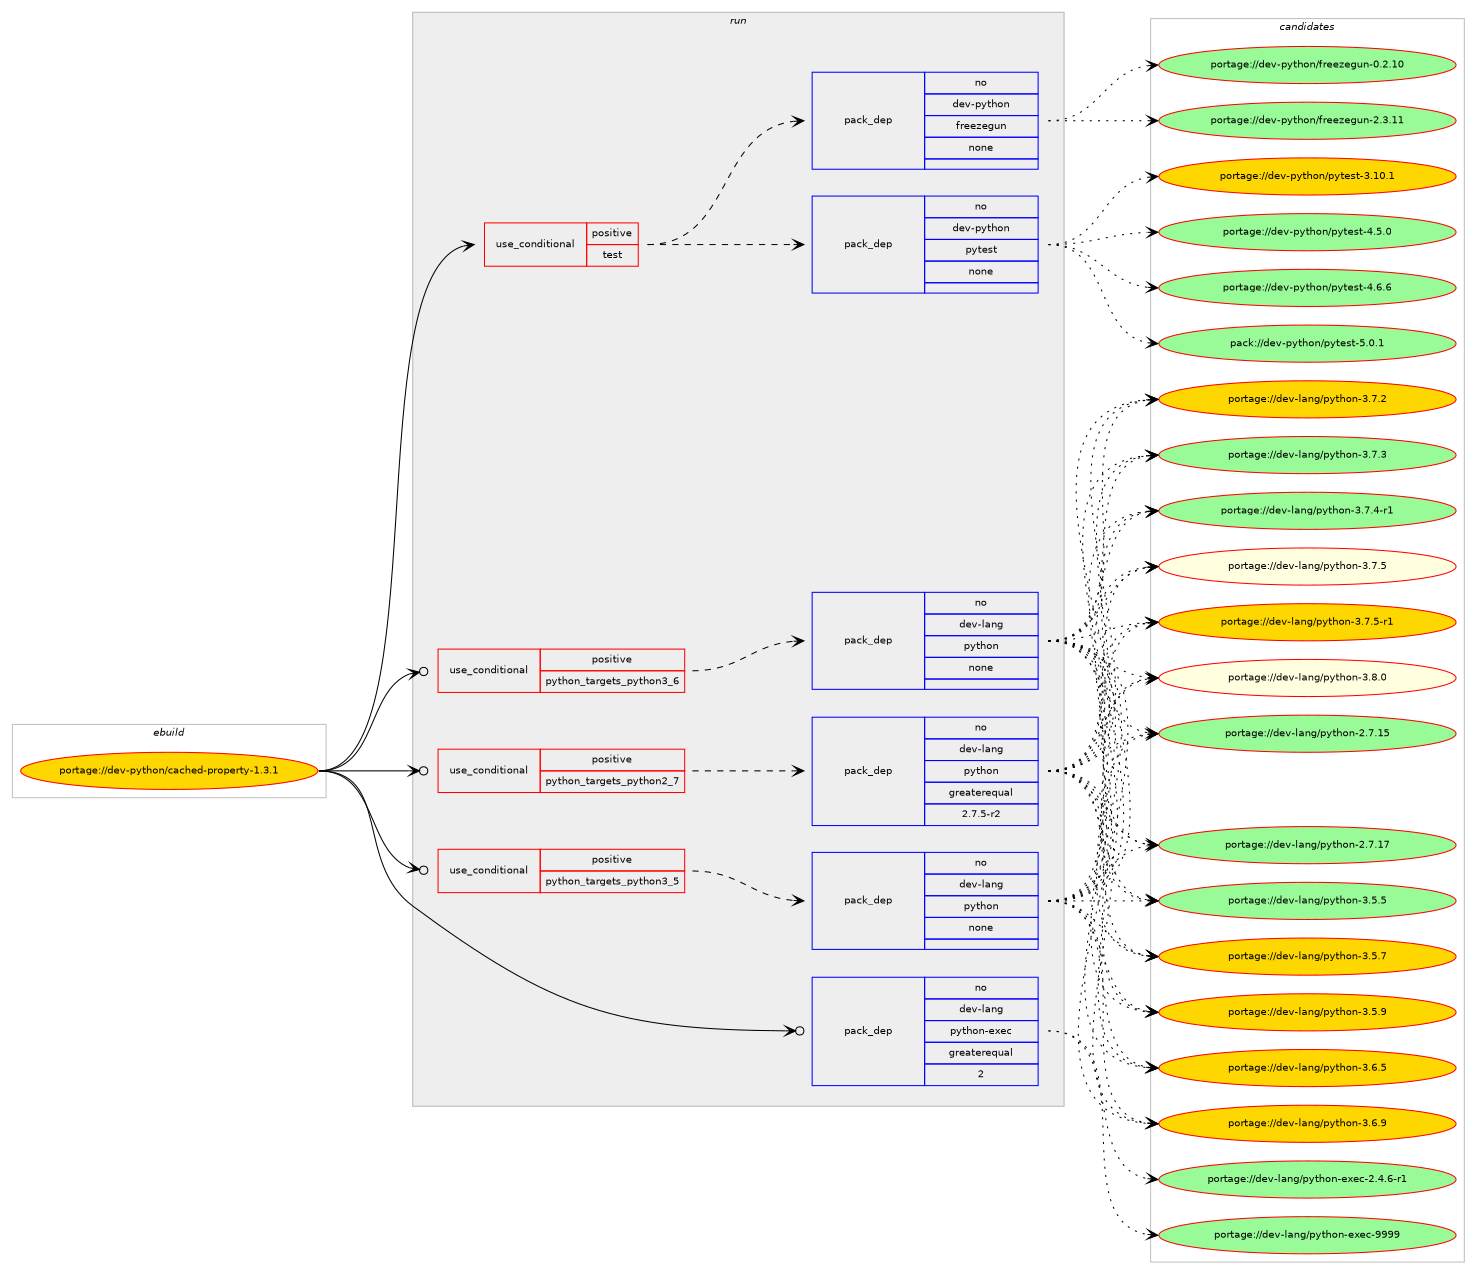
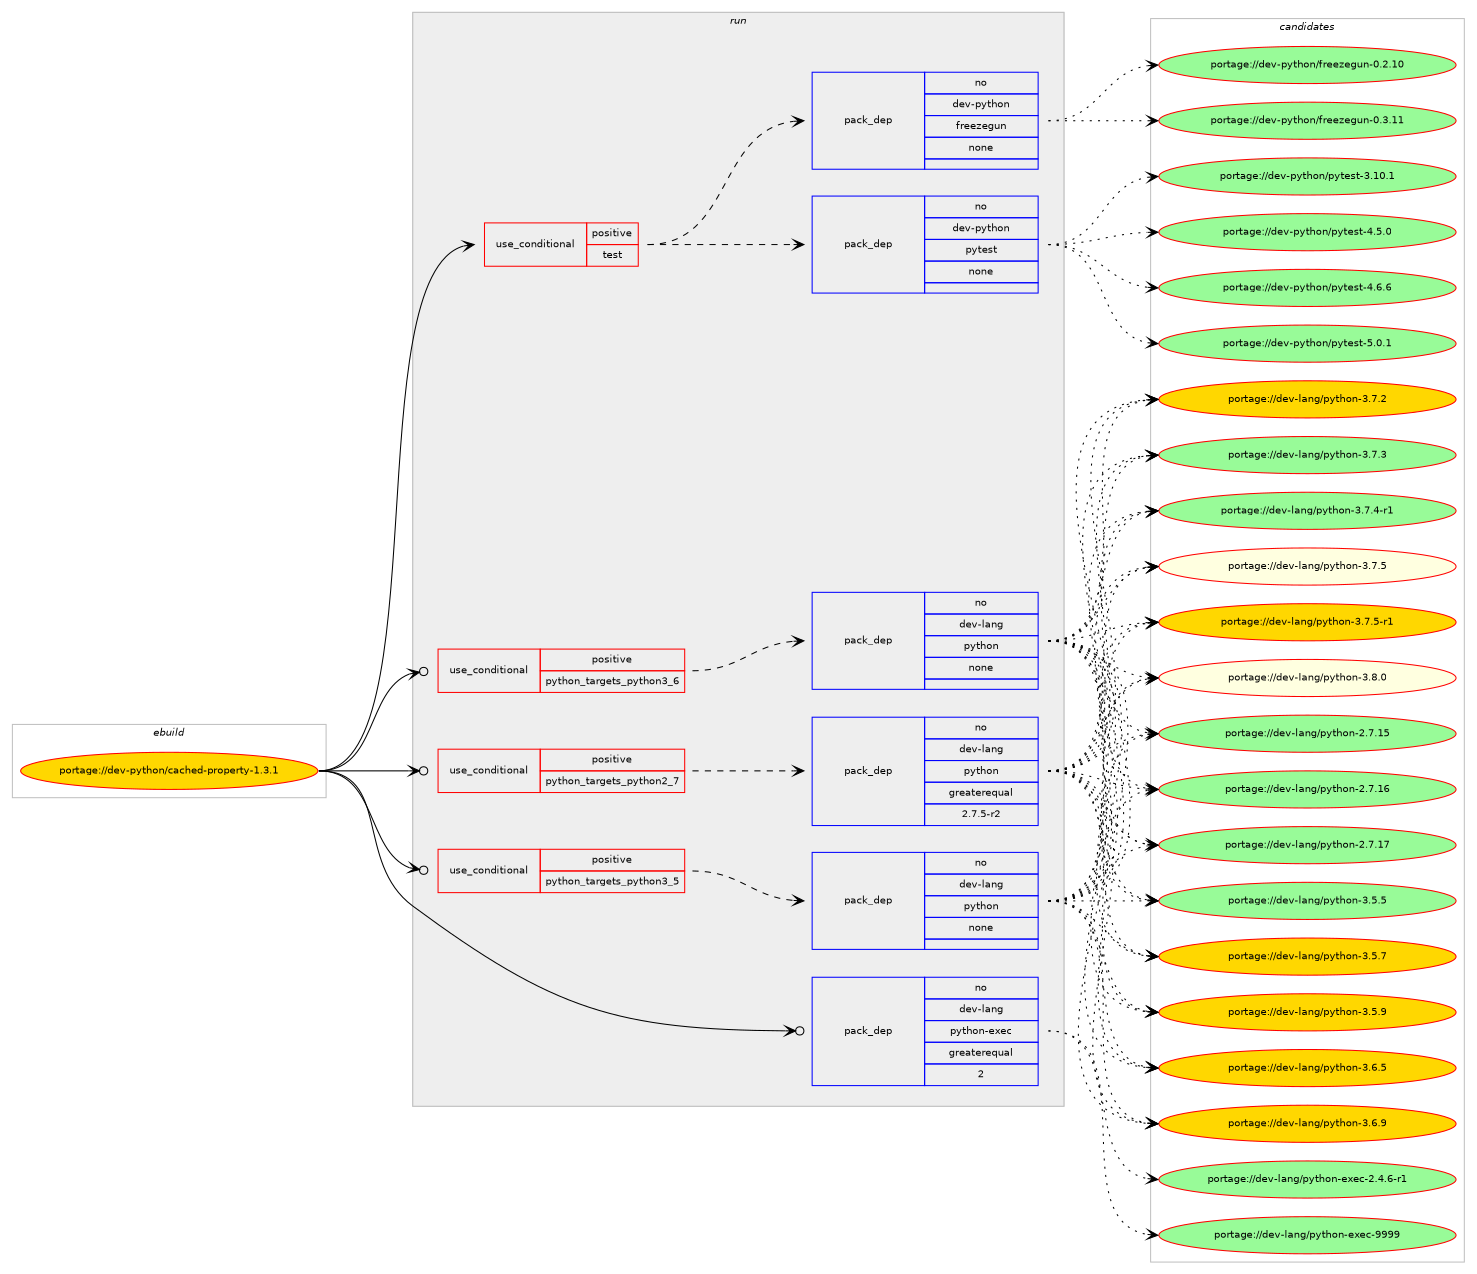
node "portage://dev-python/freezegun-2.3.11": label "portage://dev-python/freezegun-2.3.11" -> "portage://dev-python/freezegun-0.3.11"
node "portage://dev-python/pytest-3.10.1": fillcolor gold -> palegreen
node "pack://dev-python/pytest-5.0.1": label "pack://dev-python/pytest-5.0.1" -> "portage://dev-python/pytest-5.0.1"
node "portage://dev-lang/python-2.7.16": added
